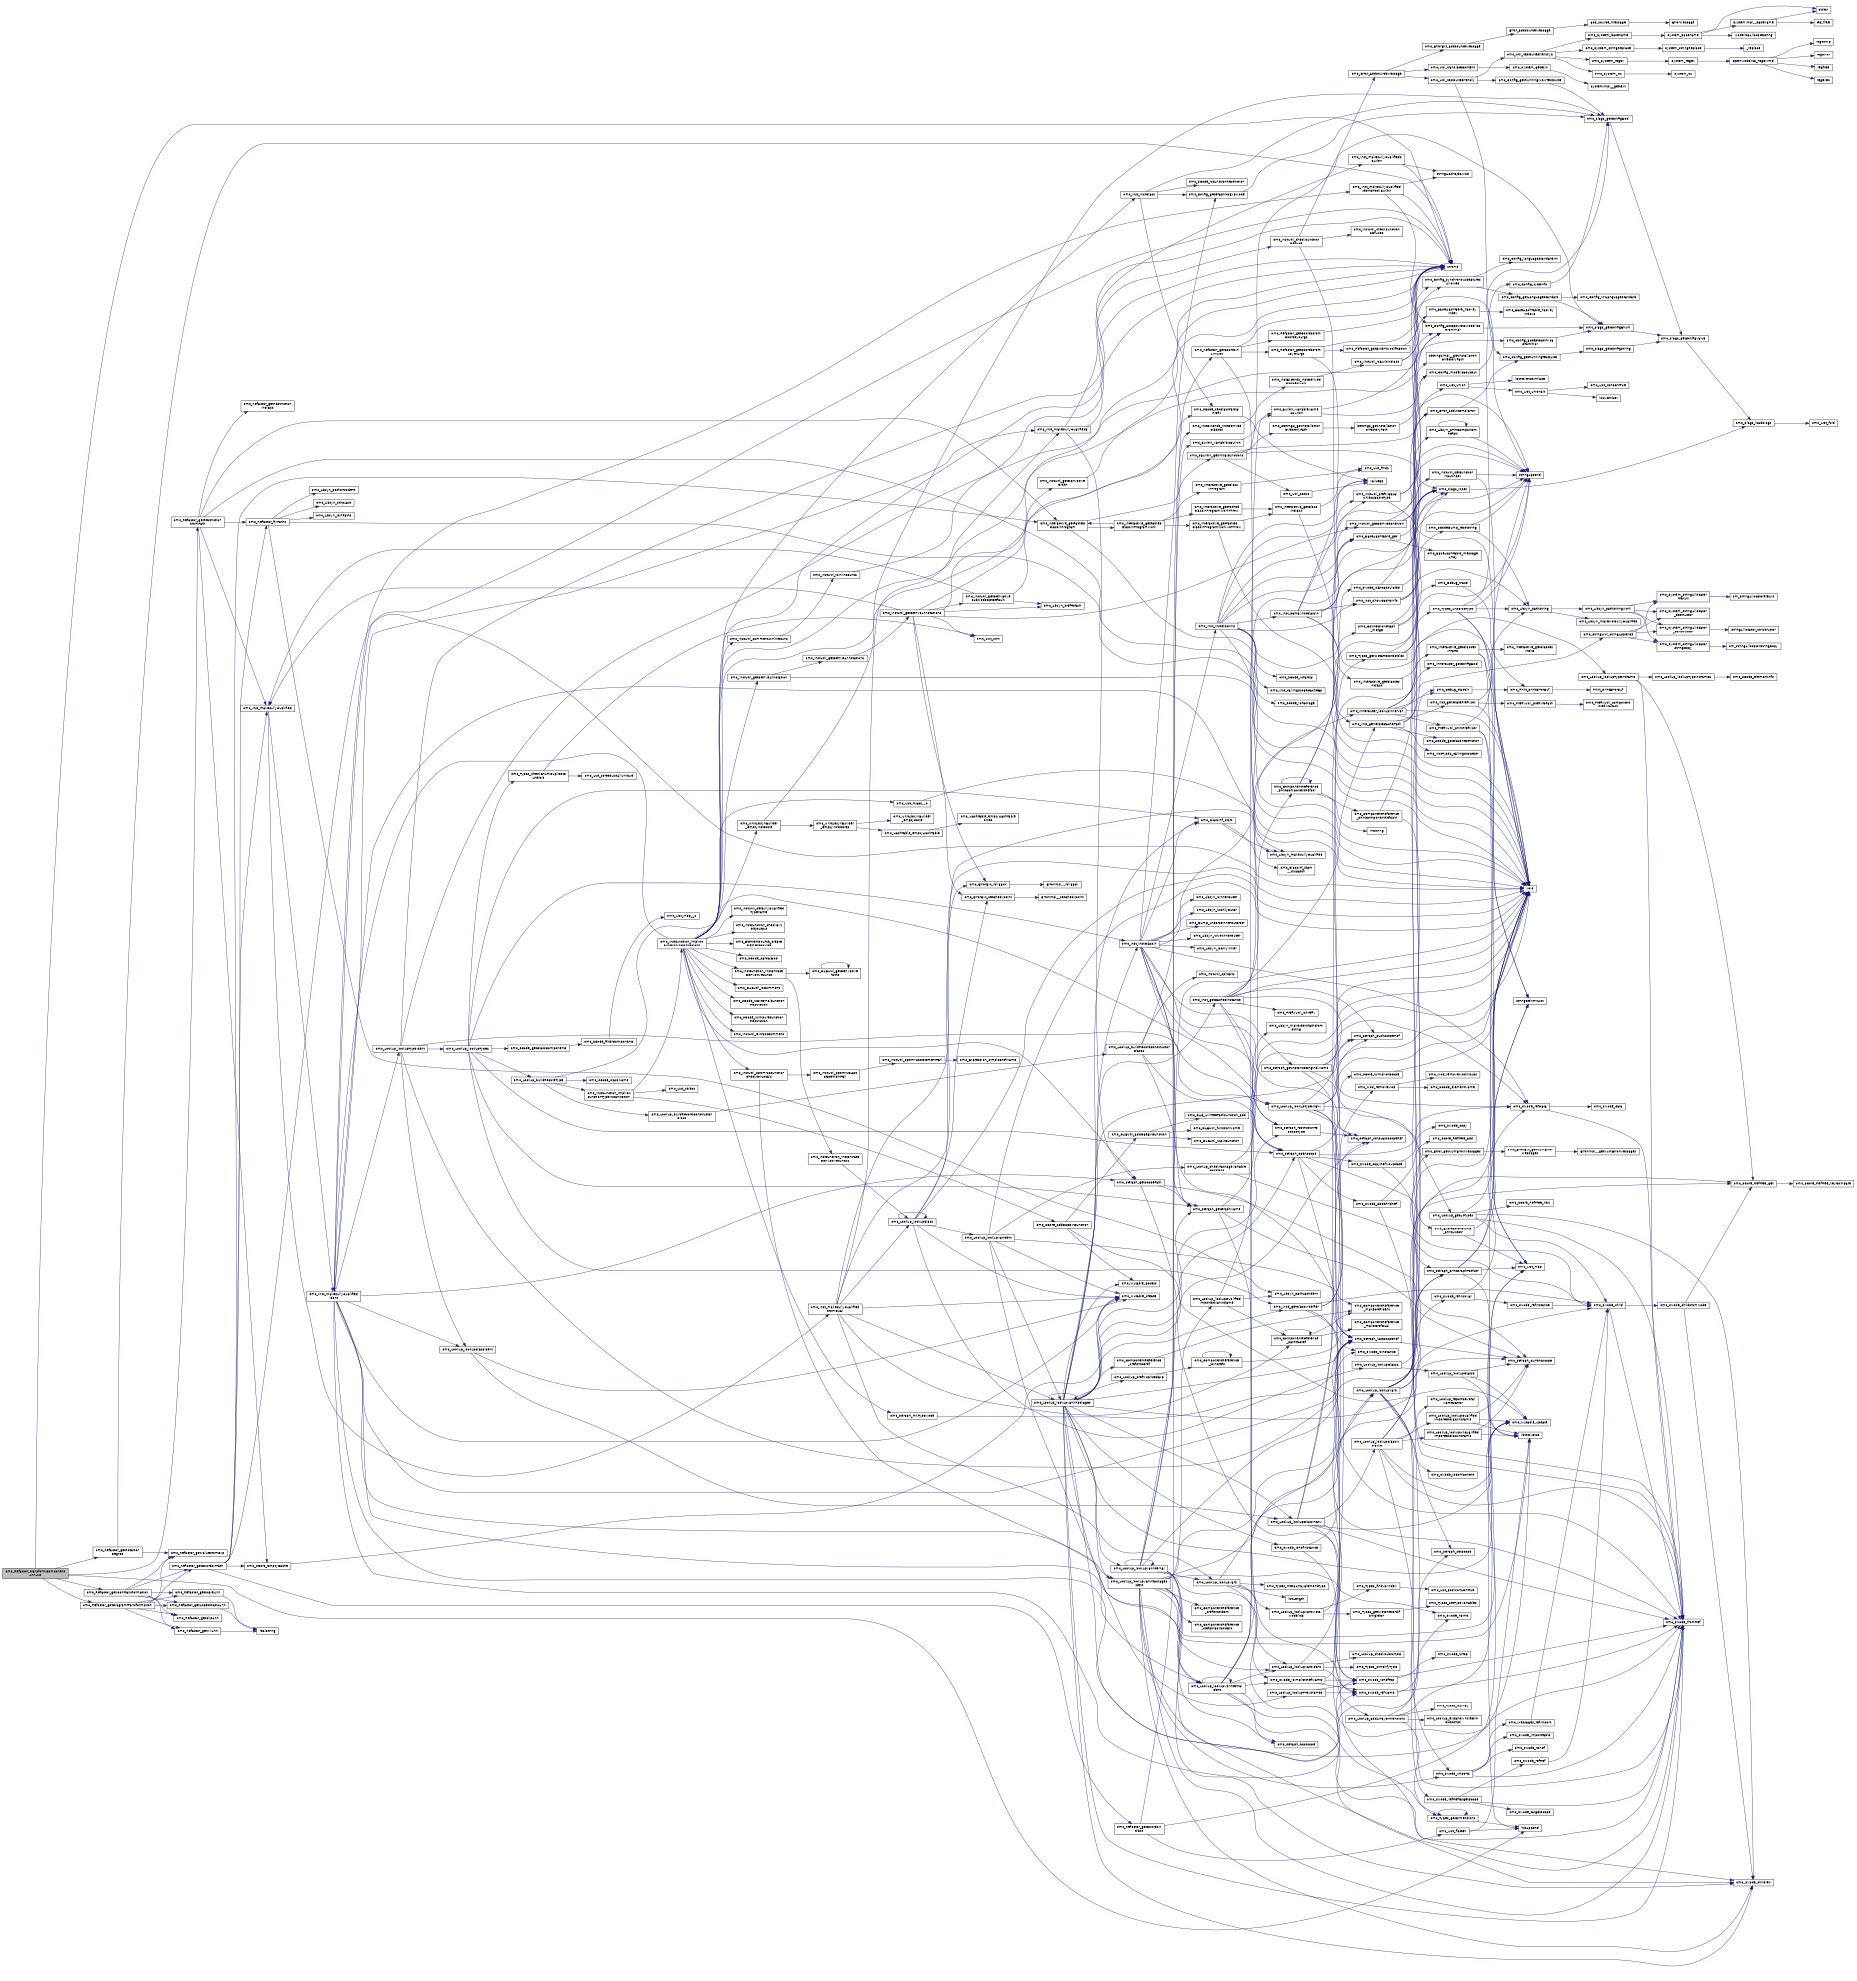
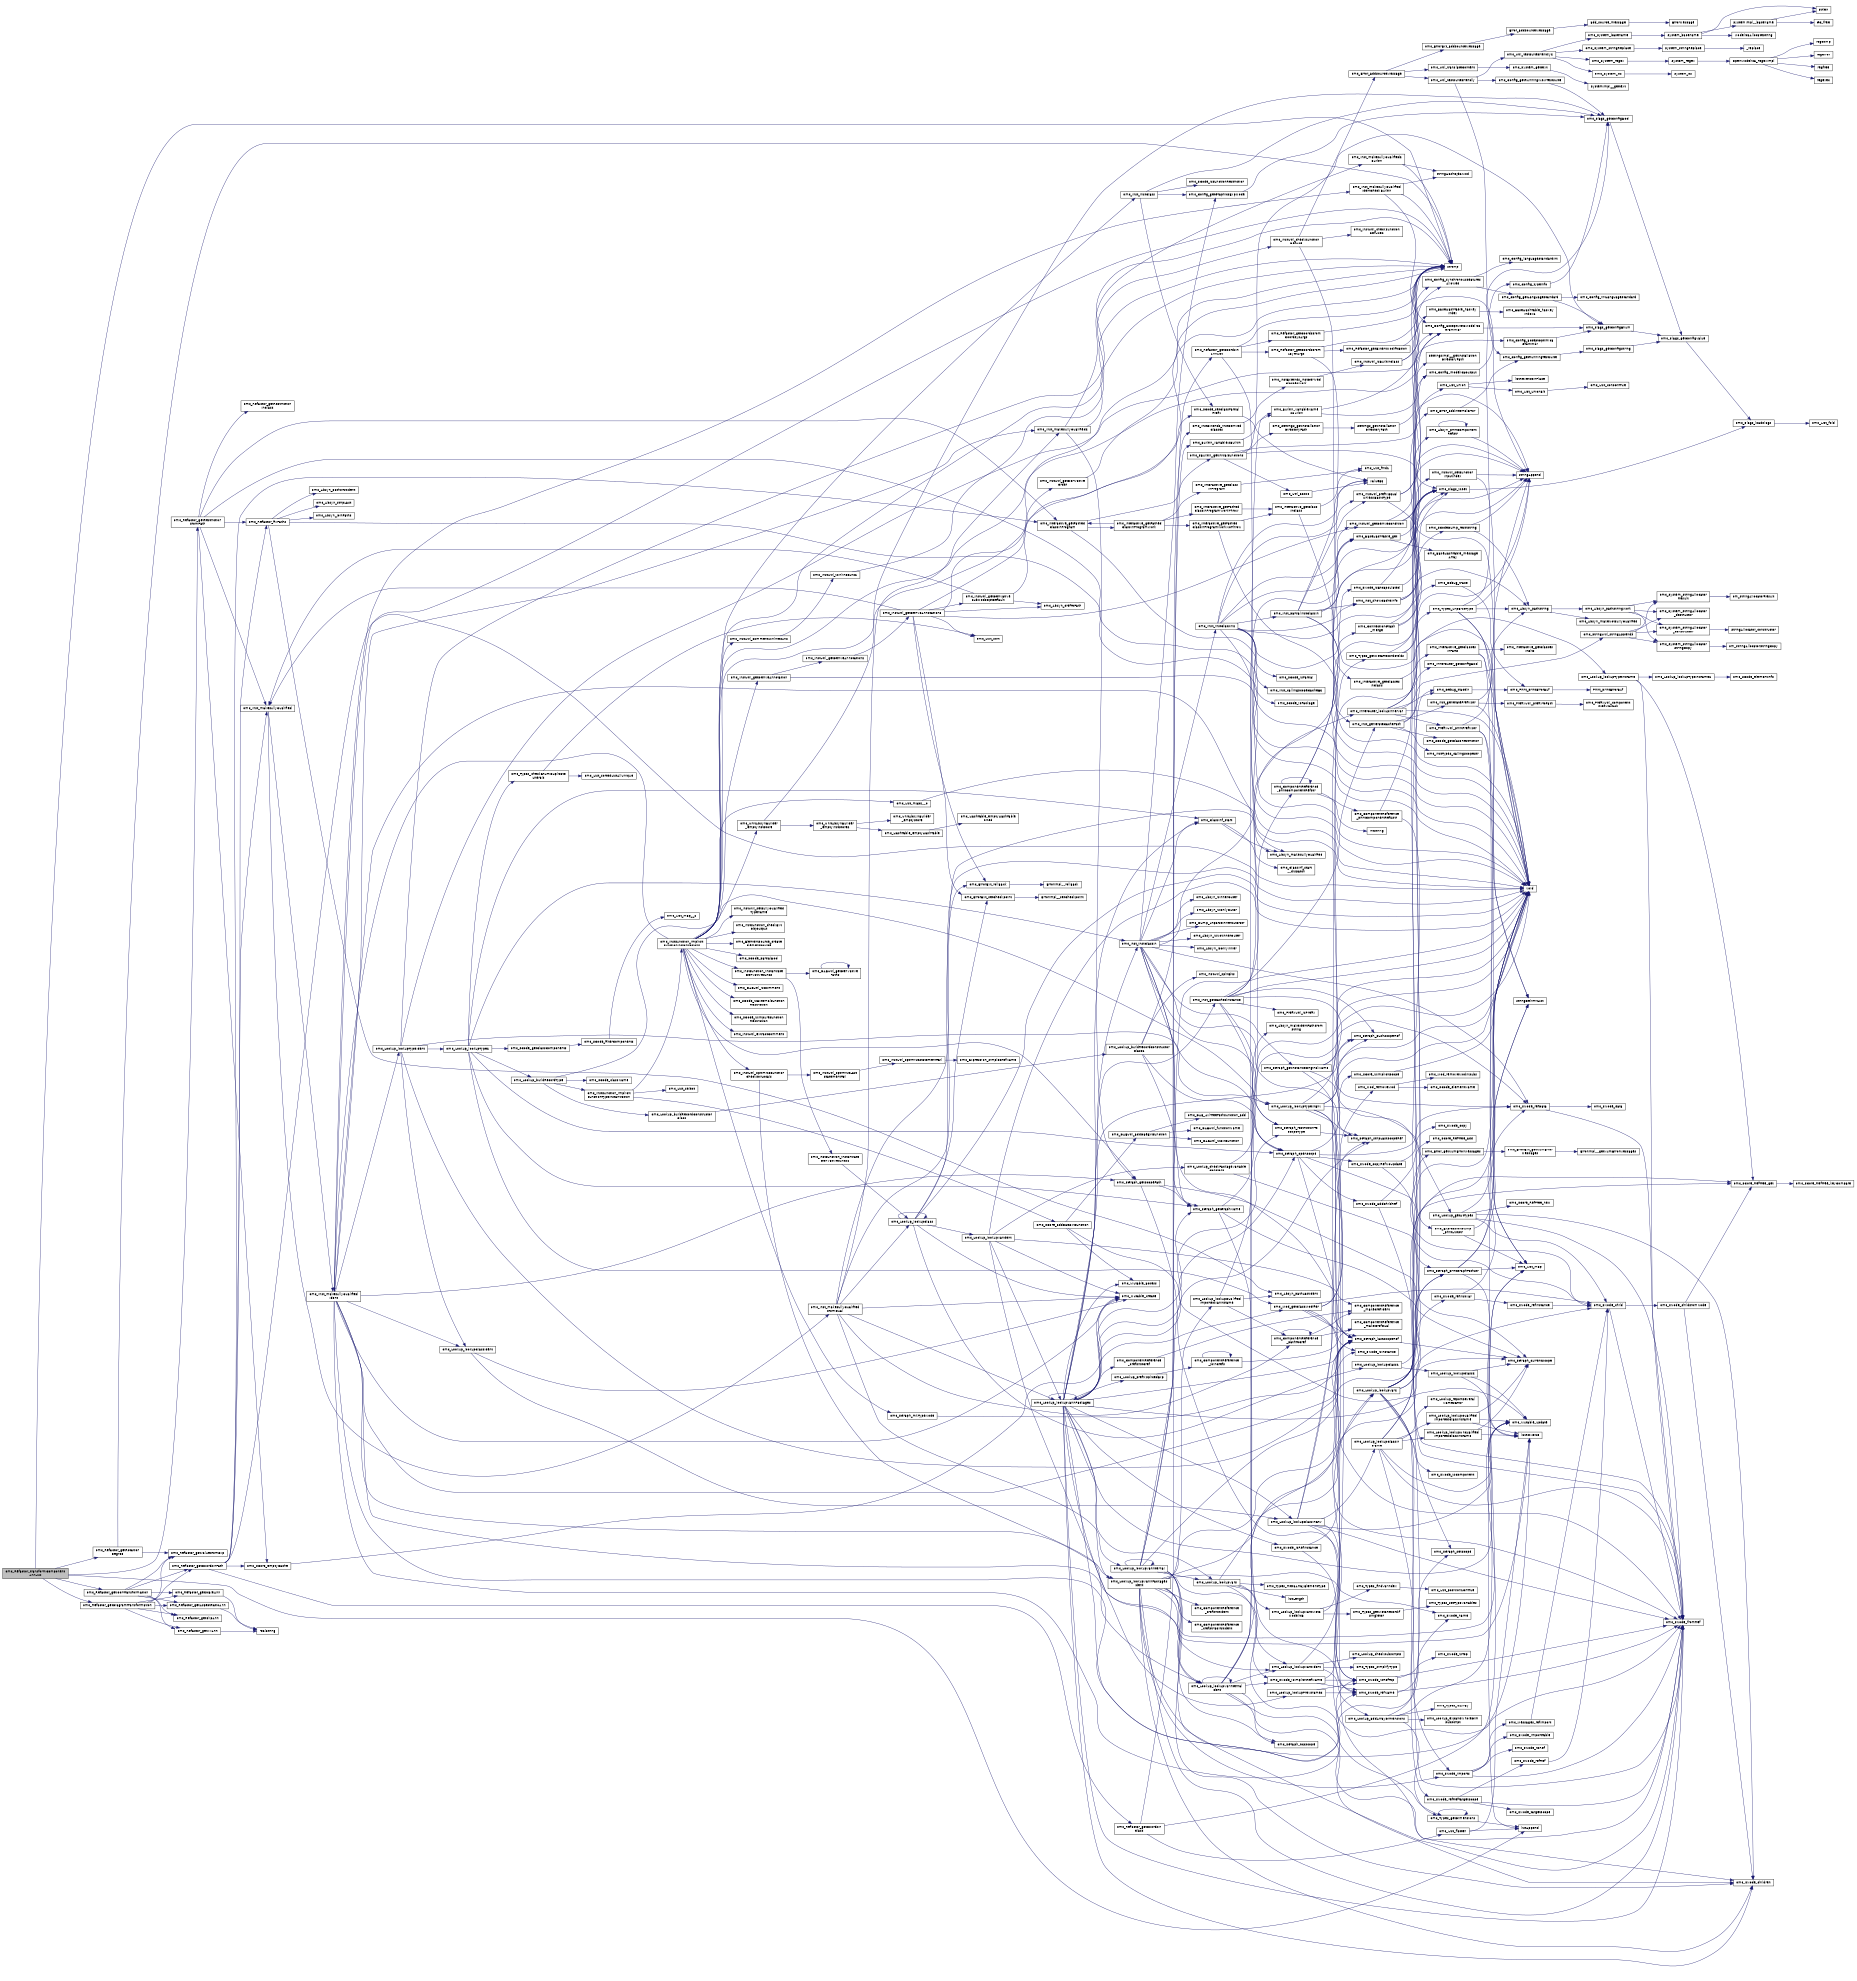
node "listMember": removed
edge "omc_Inst_instClassIn2" -> "omc_Error_addInternalError": now "omc_Inst_instClassIn2" -> "omc_Flags_isSet"
edge "omc_Mod_getClassModifier" -> "omc_FGraph_lastScopeRef": added
